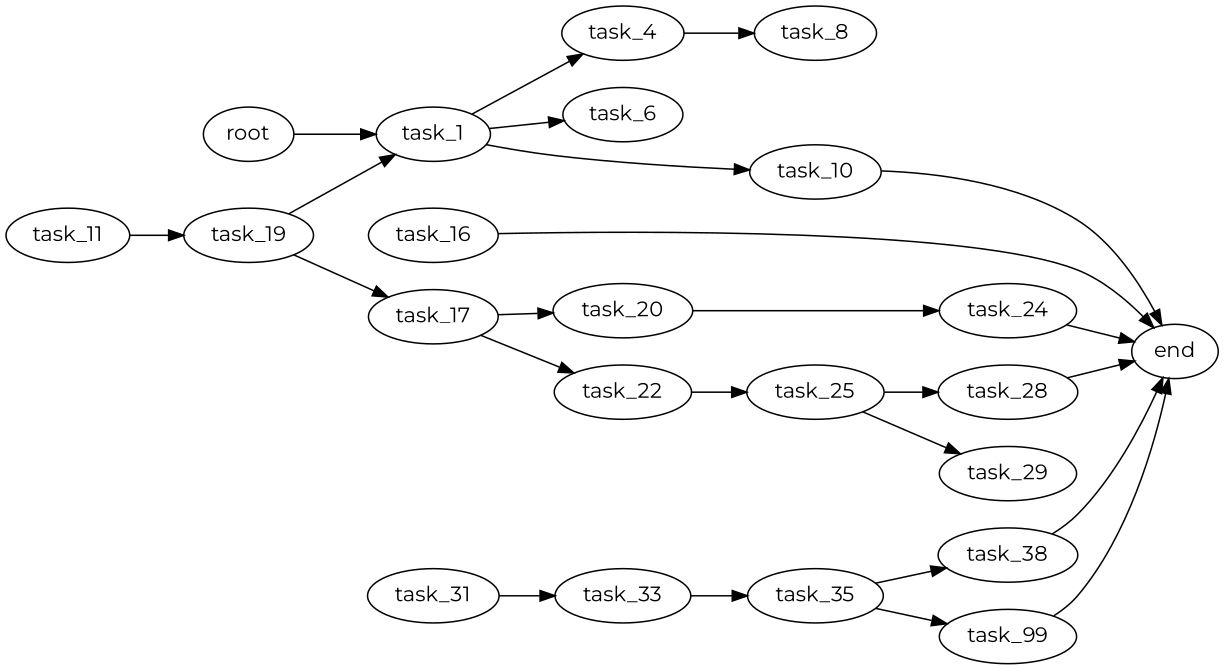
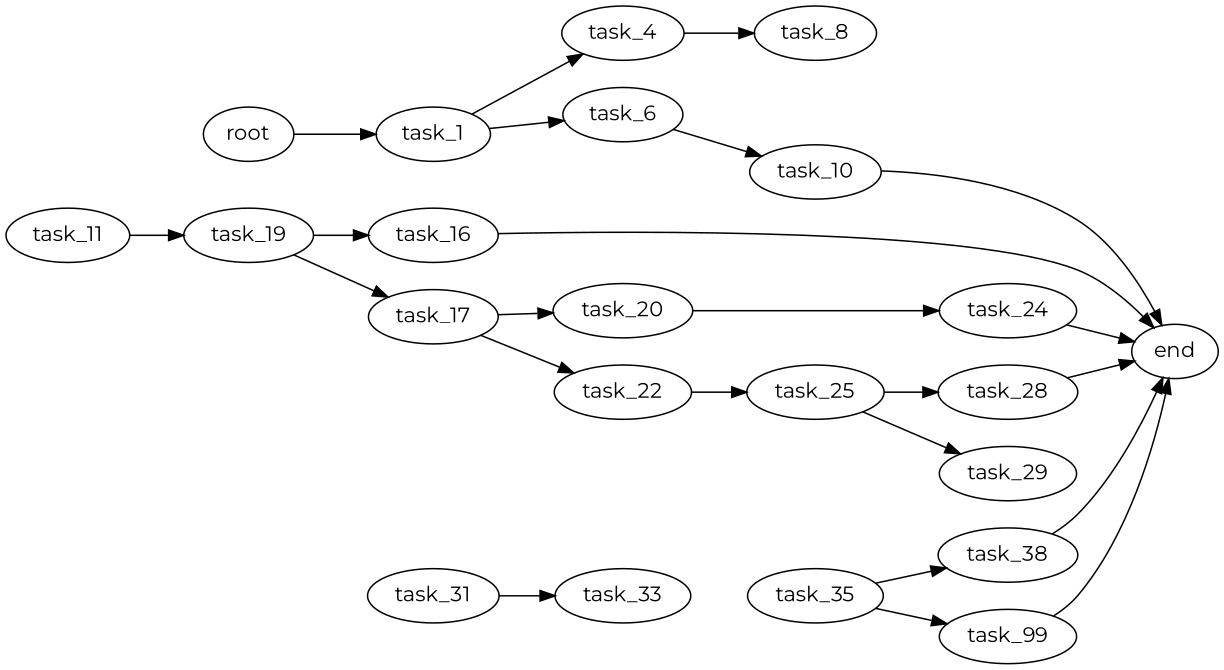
edge "task_1" -> "task_10": now "task_6" -> "task_10"
edge "task_19" -> "task_1": now "task_19" -> "task_16"
edge "task_33" -> "task_35": removed
